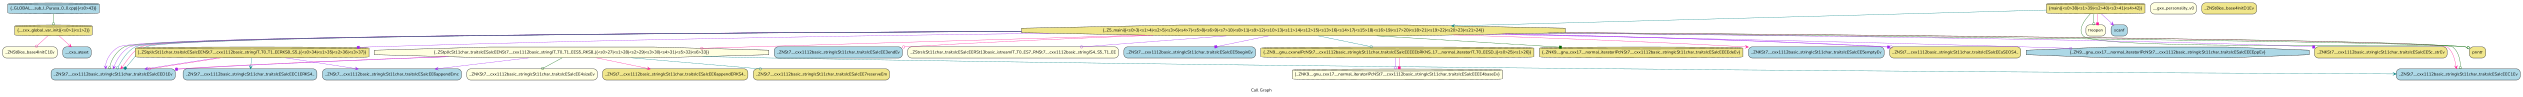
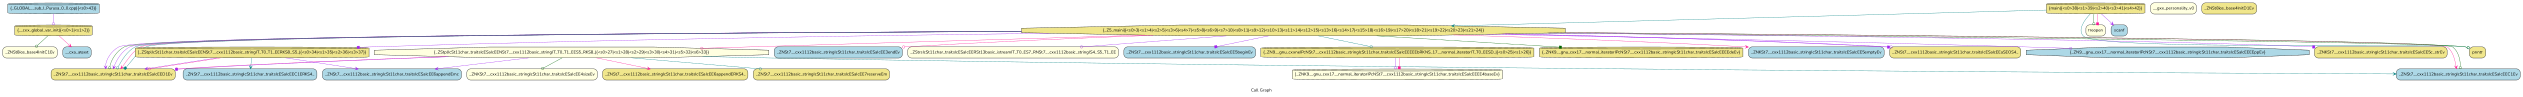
edge "{_GLOBAL__sub_I_Purusa_0_0.cpp|{<s0>43}}" -> "{__cxx_global_var_init|{<s0>1|<s1>2}}": color darkgreen -> purple
edge "{__cxx_global_var_init|{<s0>1|<s1>2}}" -> "_ZNSt8ios_base4InitC1Ev": color deeppink -> darkgreen
edge "{main|{<s0>38|<s1>39|<s2>40|<s3>41|<s4>42}}" -> "printf": color darkgreen -> teal
node "_ZNSt7__cxx1112basic_stringIcSt11char_traitsIcESaIcEED1Ev": fillcolor lightblue -> khaki
